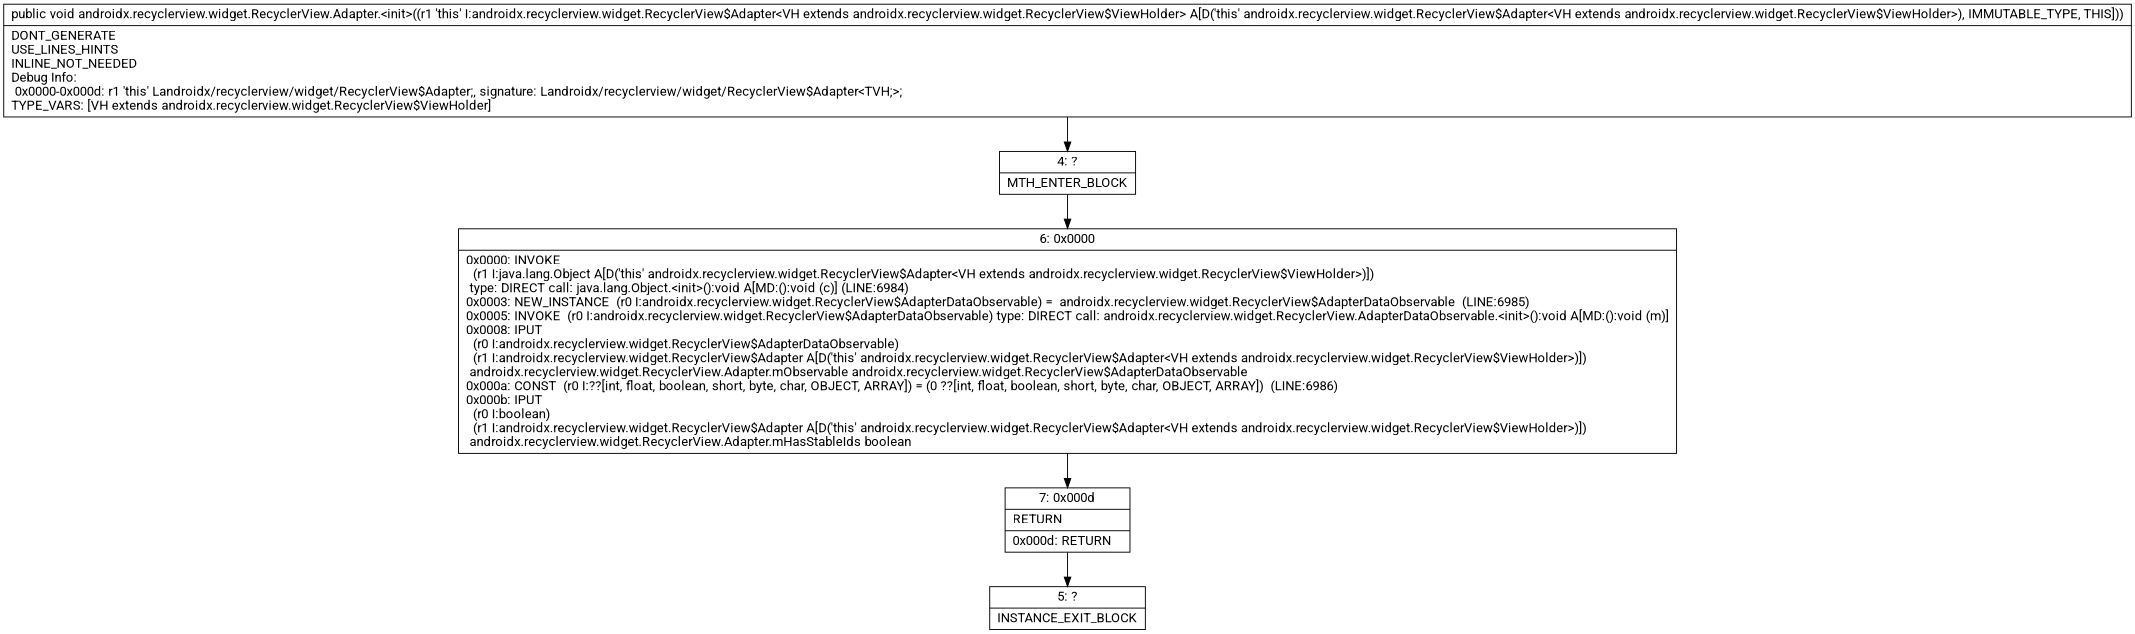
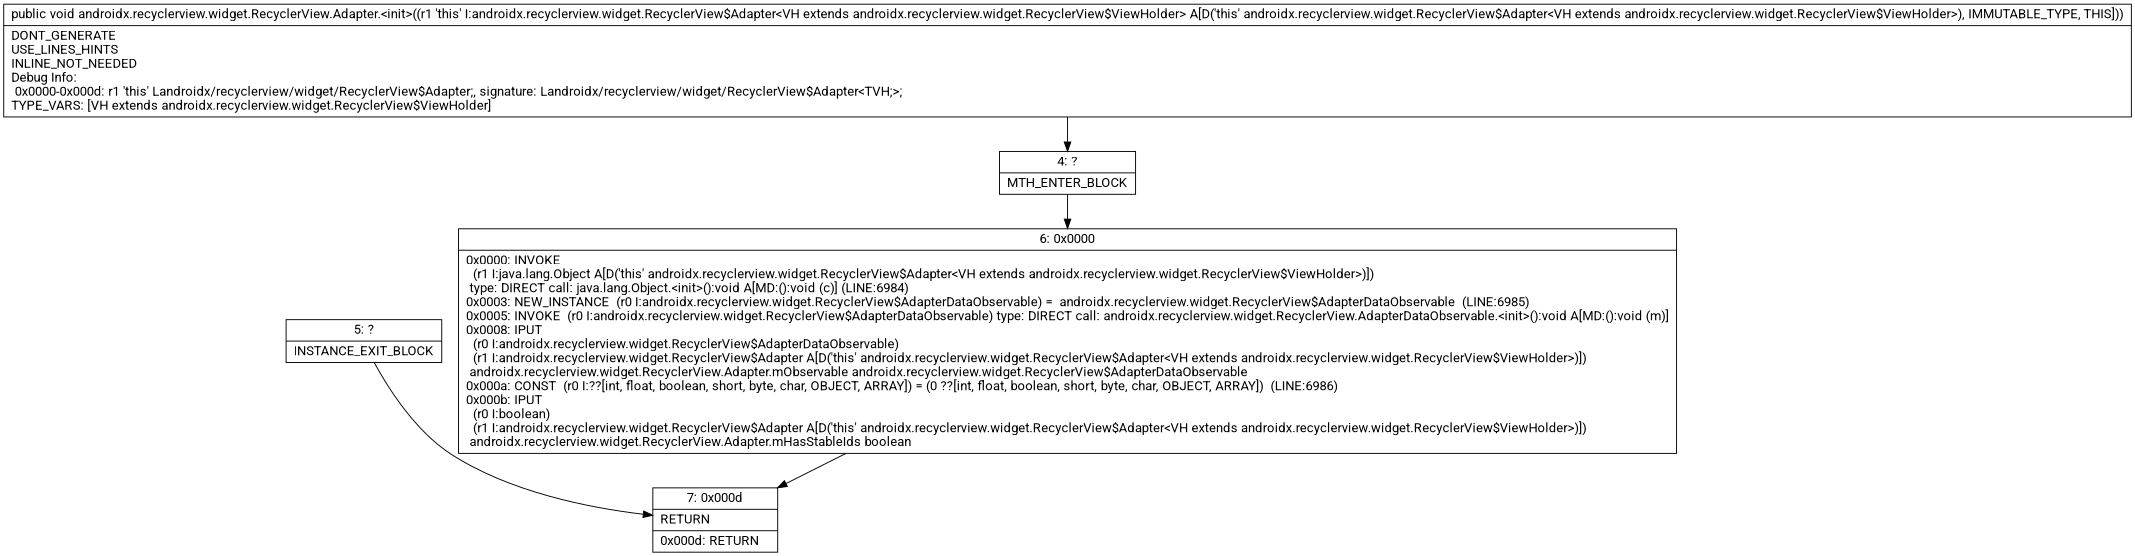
edge "7: 0x000d" -> "5: ?": reversed
